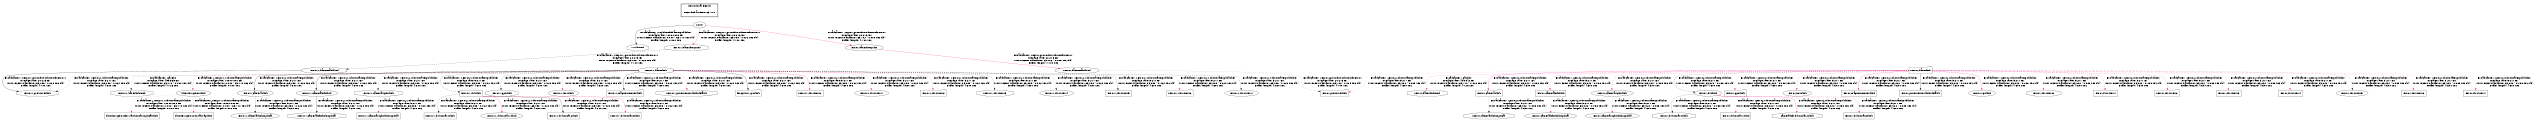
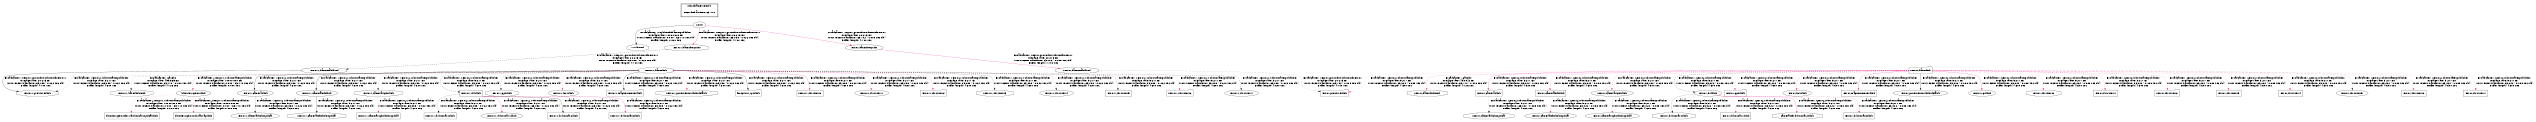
cluster "view_visual Result": label "view_visual Result" -> "view_frames Result"
node "rexrov/pose_sensor_link_default": shape box -> ellipse
